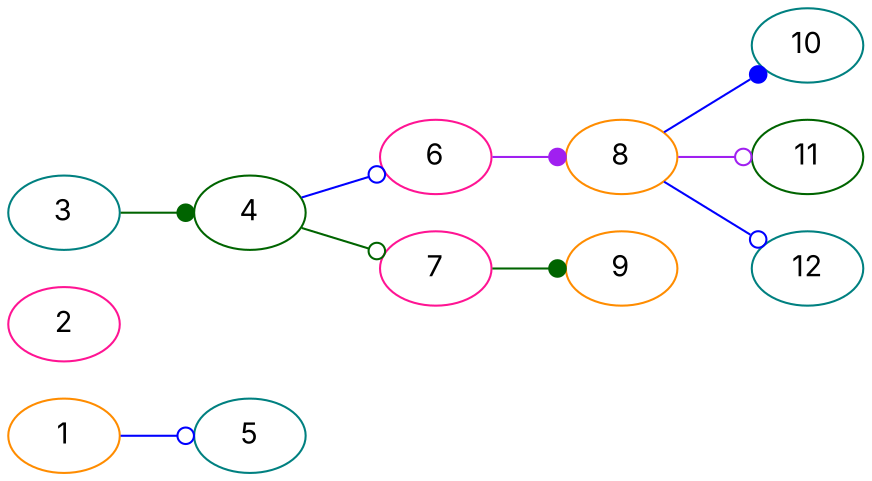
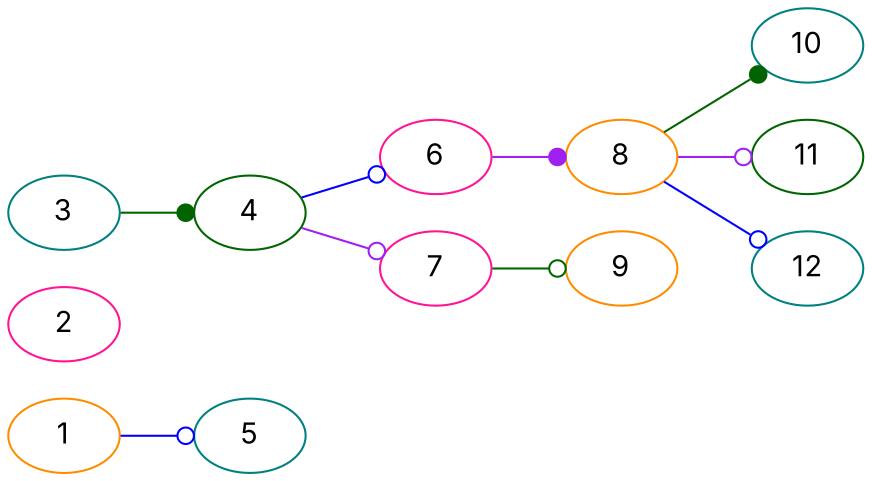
edge "8" -> "10": color blue -> darkgreen
edge "4" -> "7": color darkgreen -> purple
edge "7" -> "9": arrowhead dot -> odot
